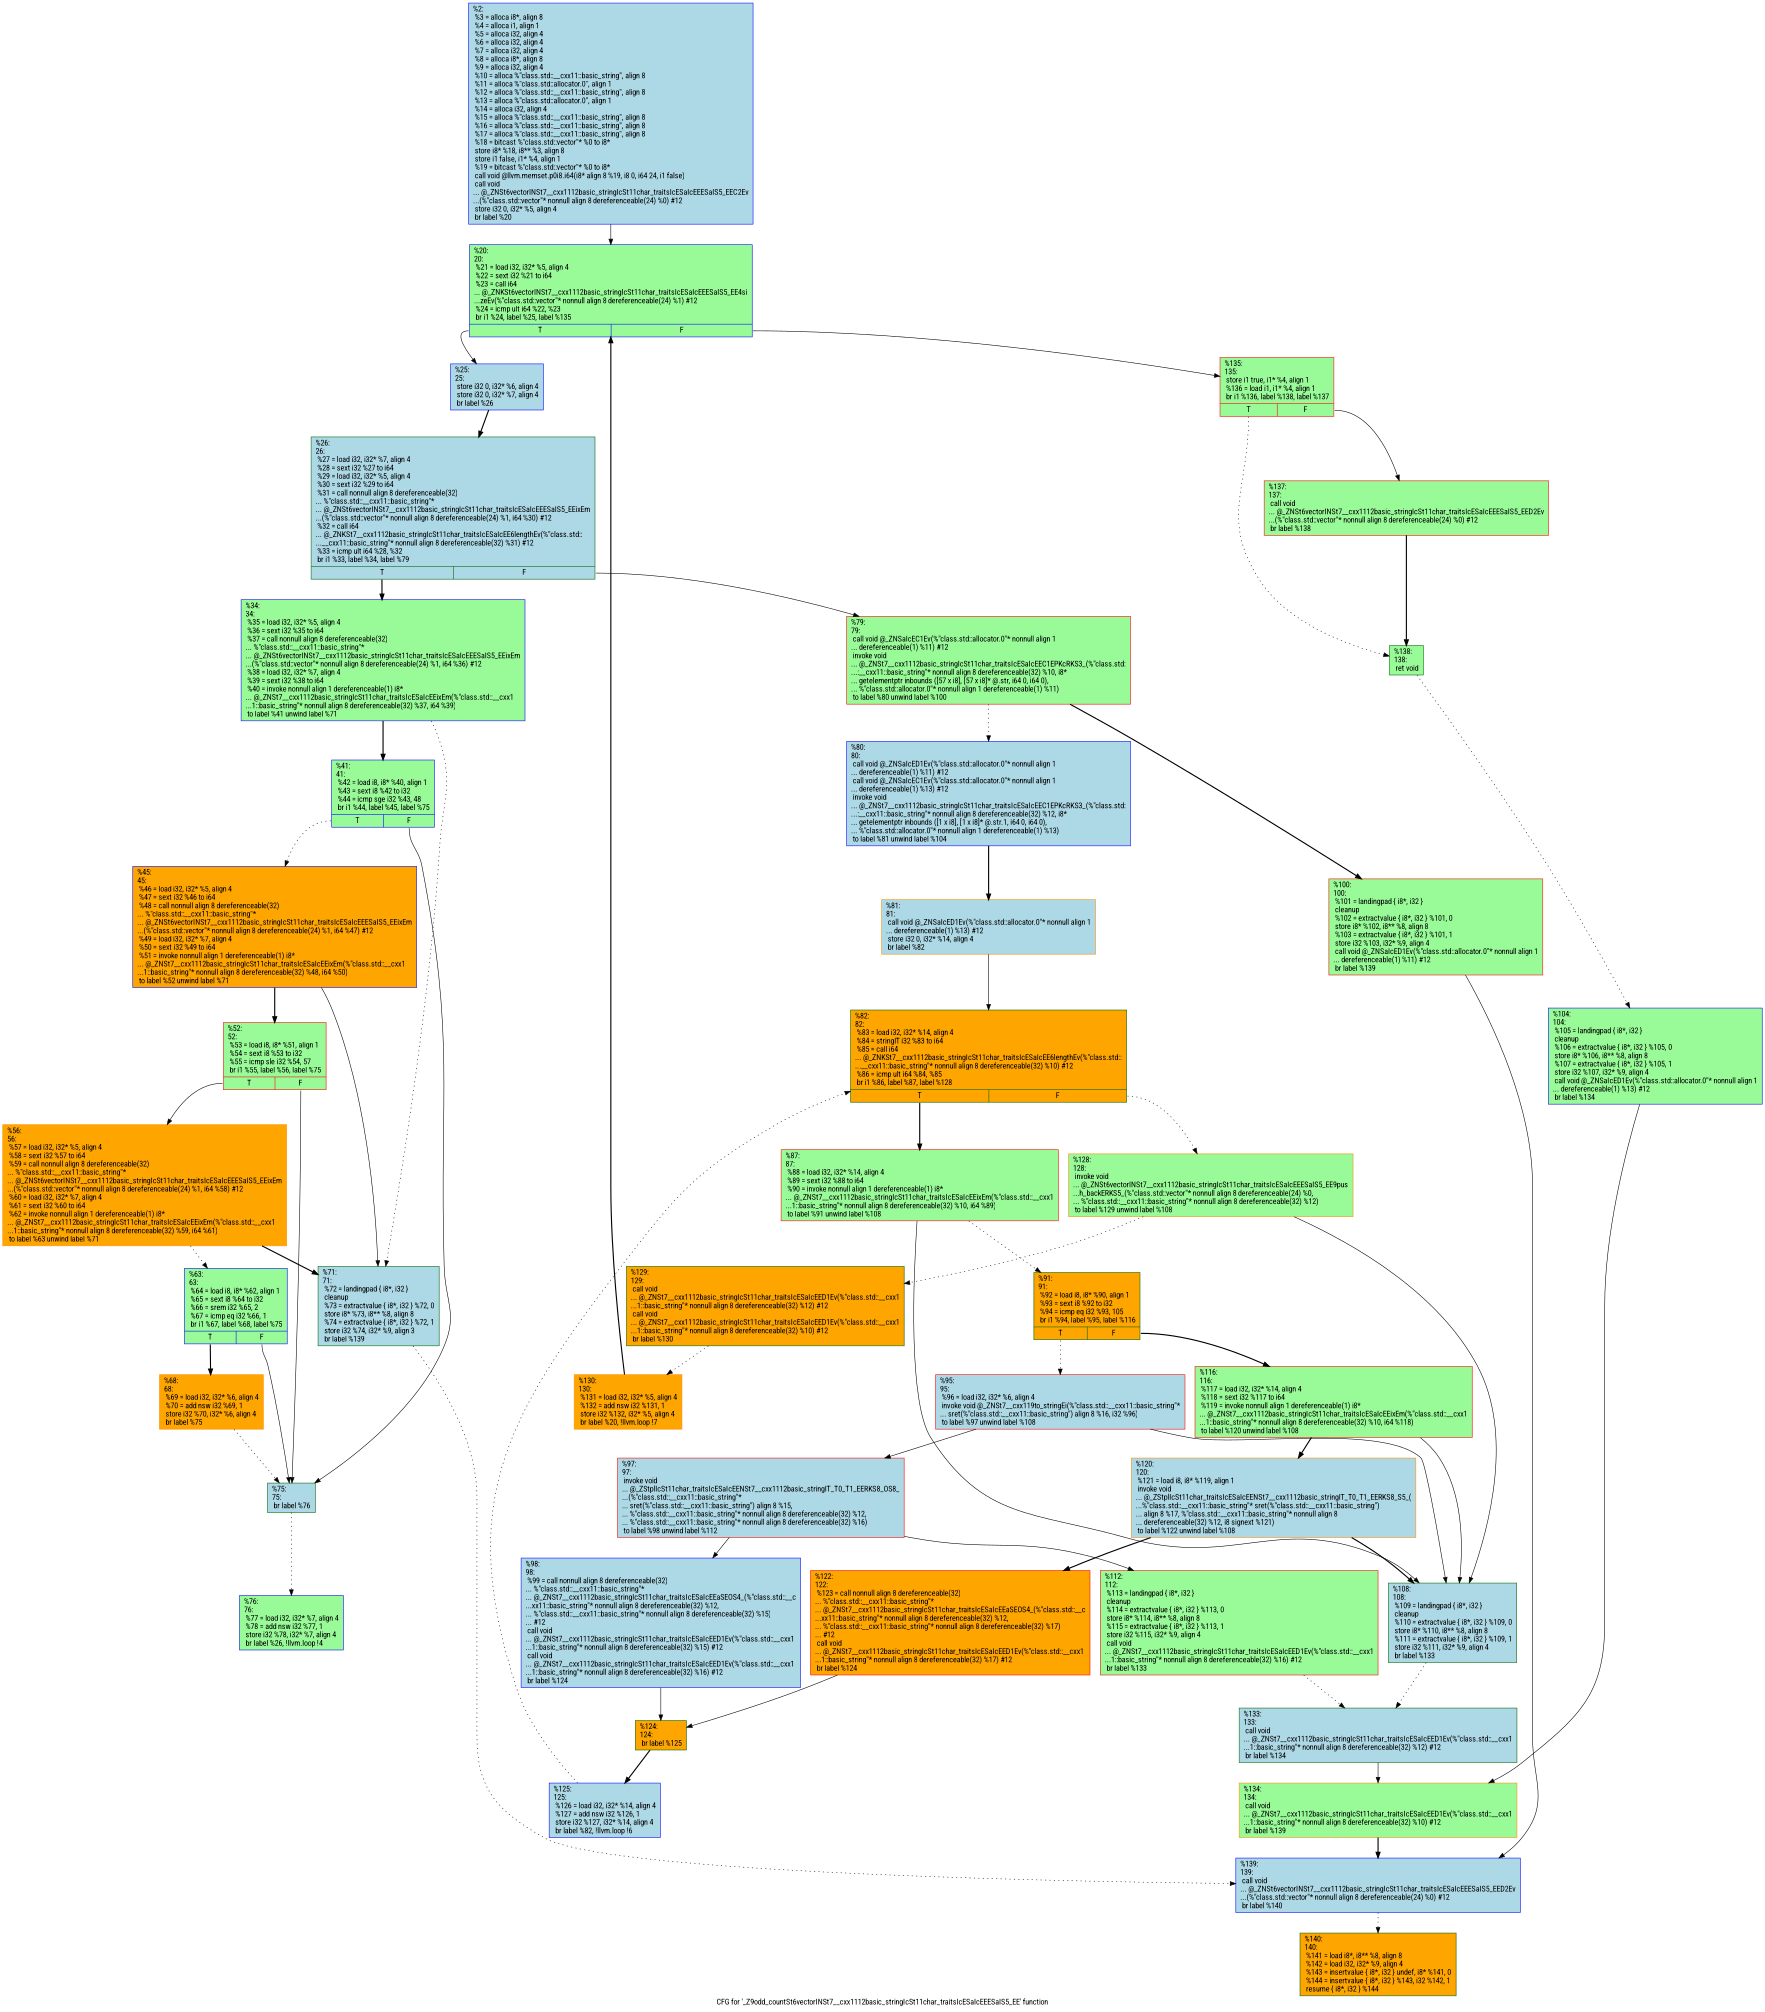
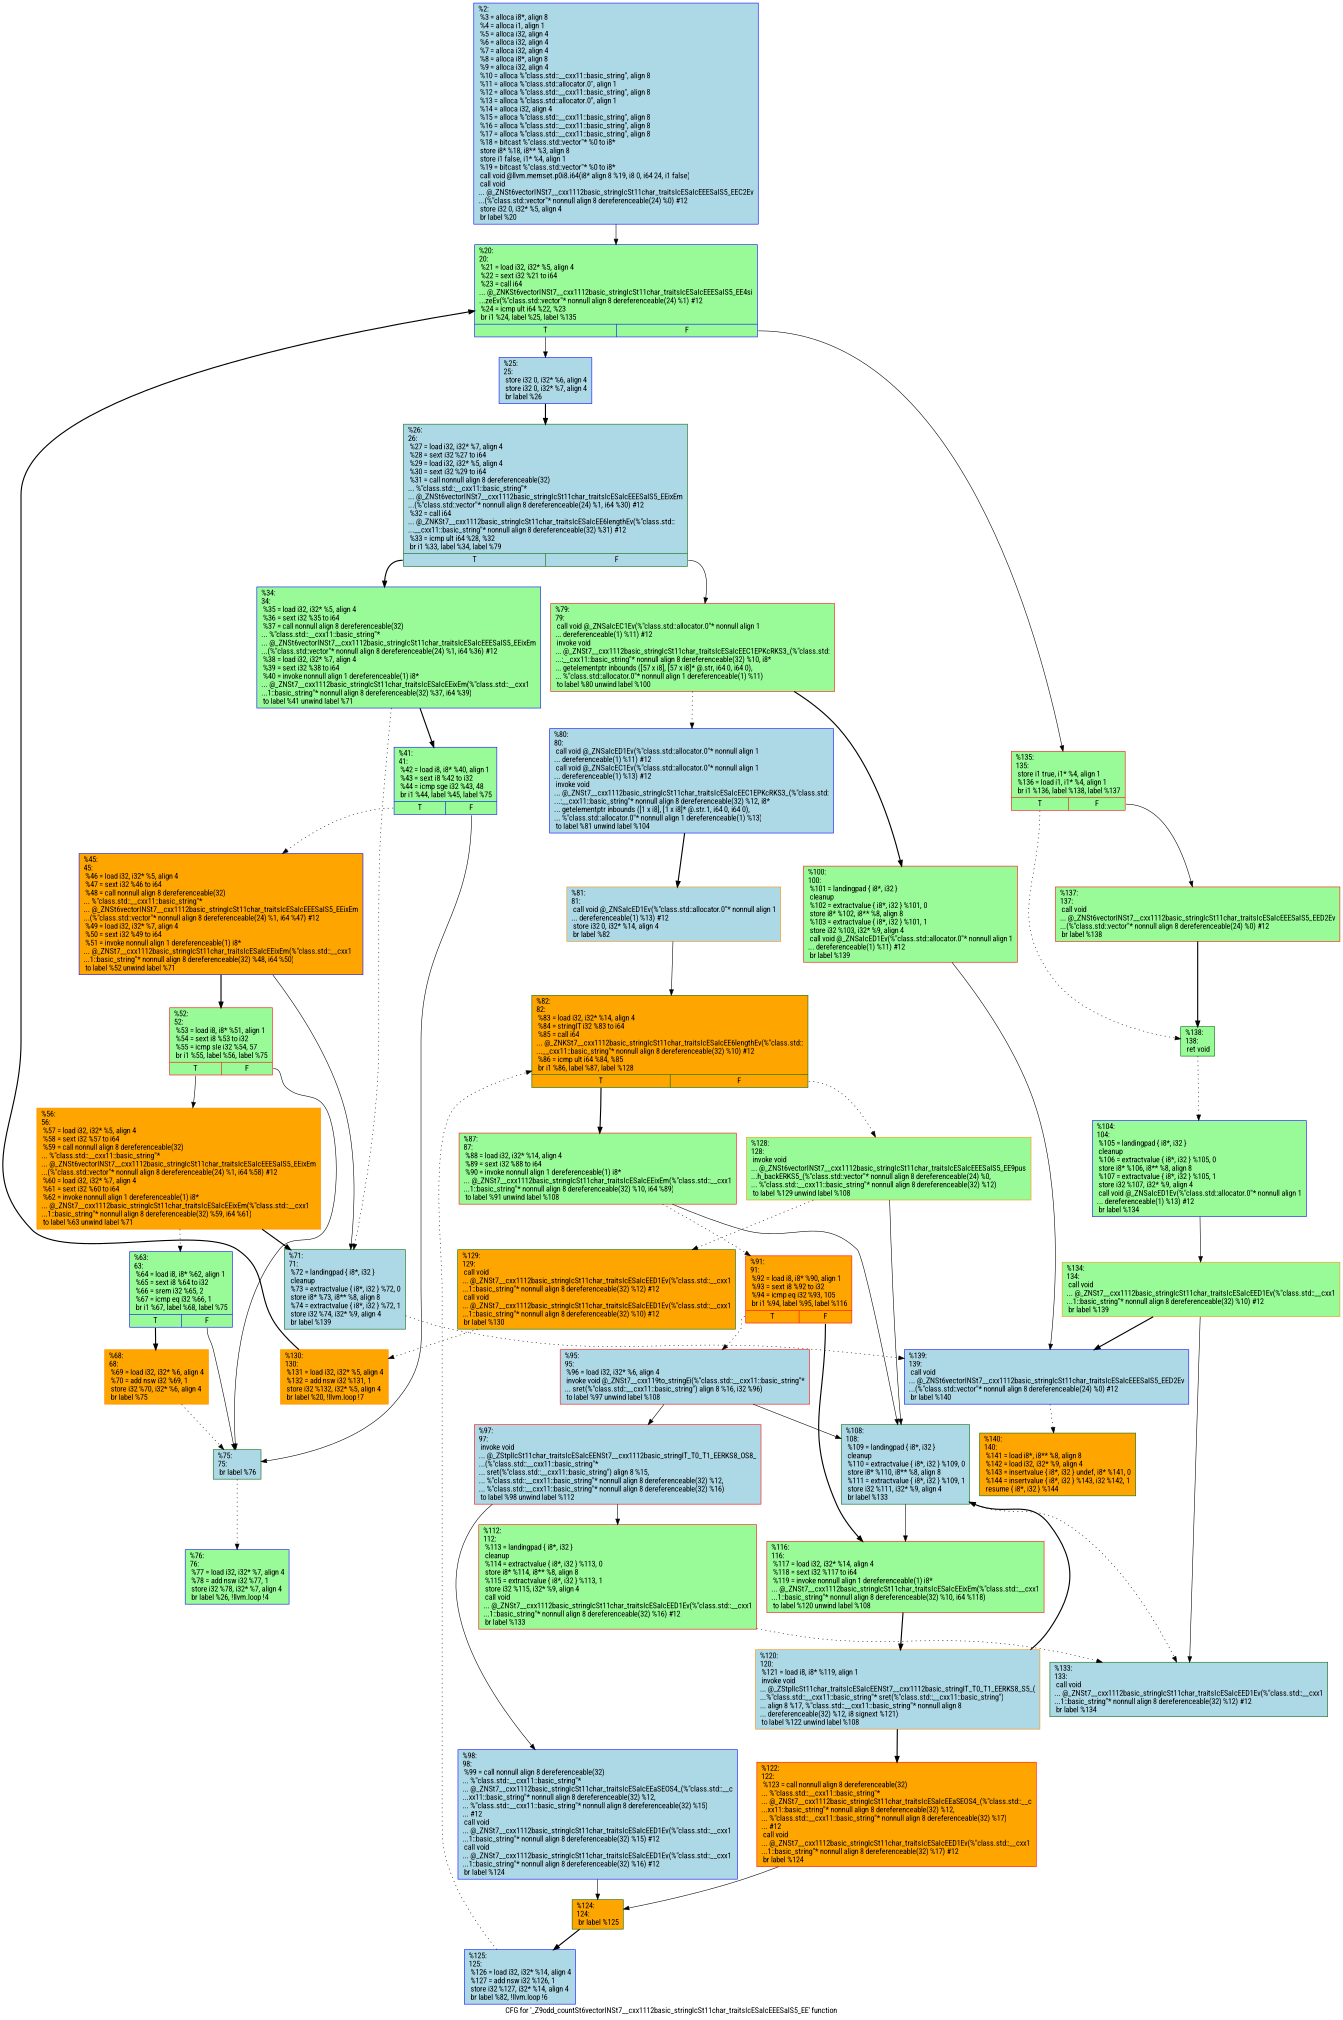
node "%91:": color darkgreen -> red
node "%71:": text "store i32 %74, i32* %9, align 3" -> "store i32 %74, i32* %9, align 4"
edge "%116:" -> "%108:": reversed
edge "%133:" -> "%134:": reversed
